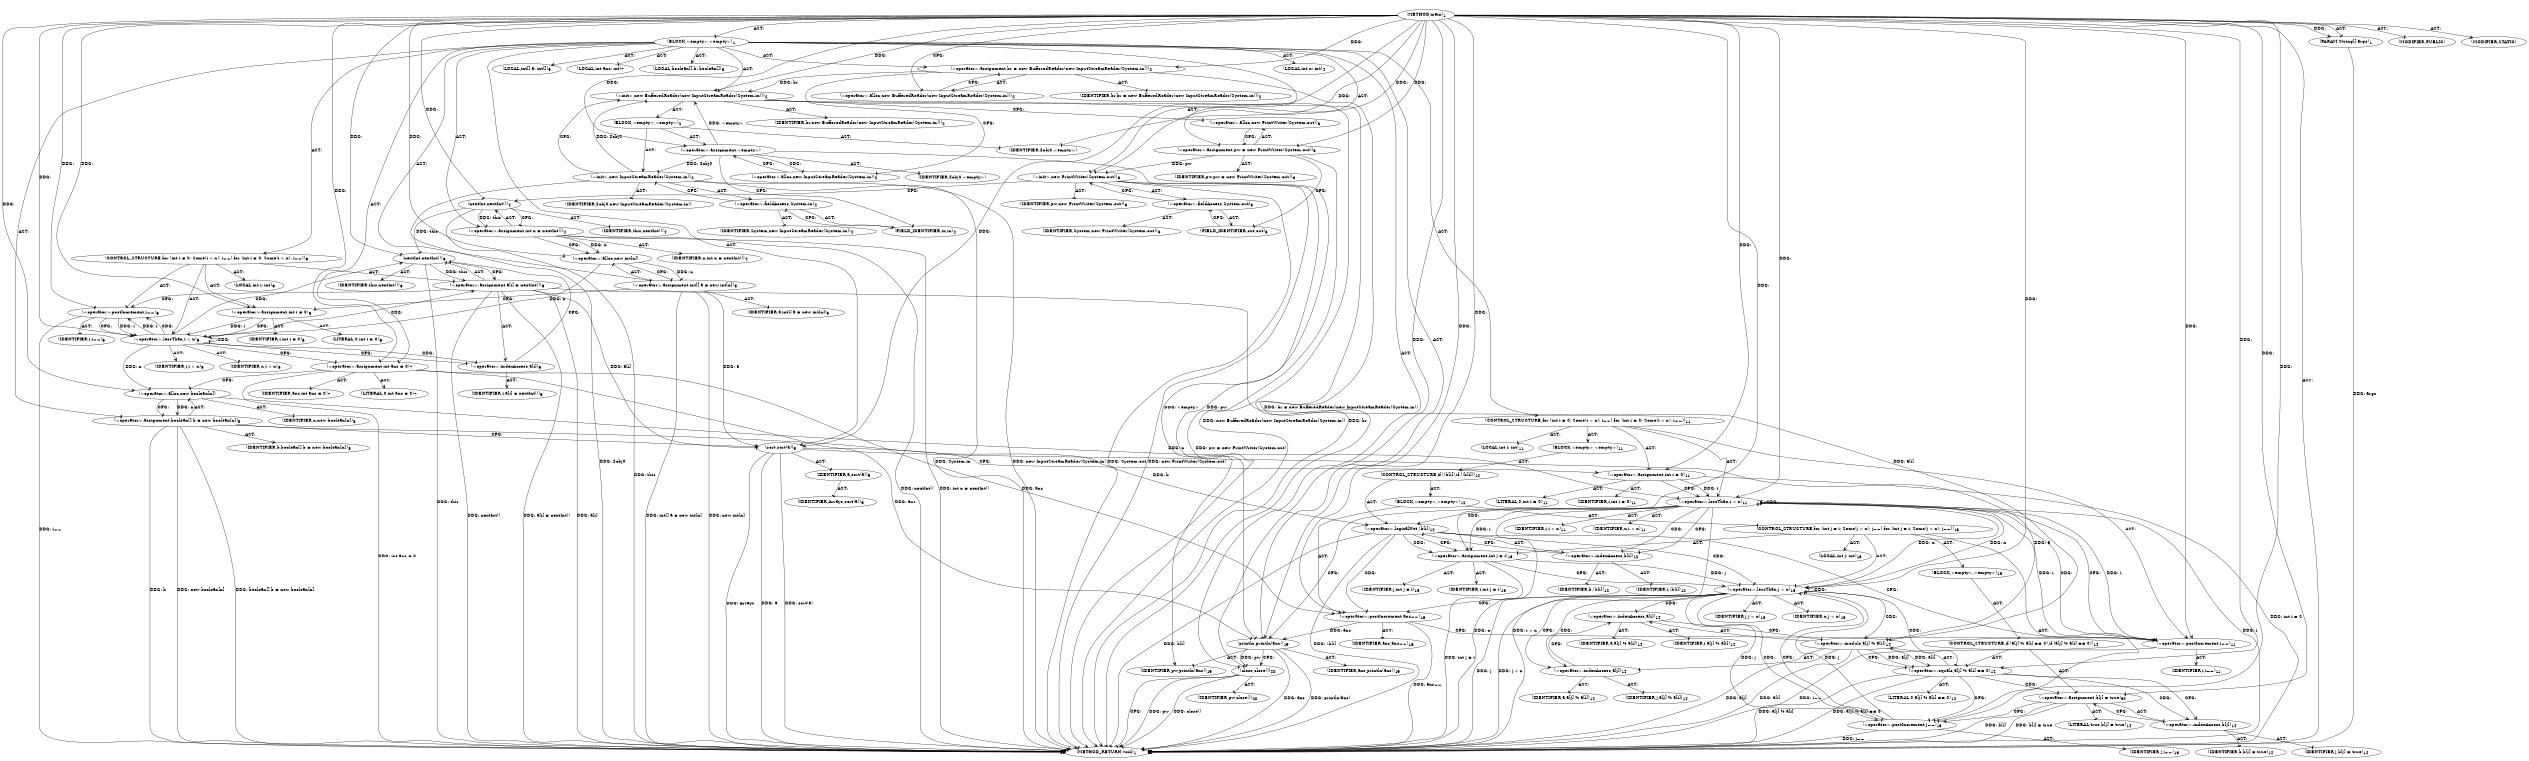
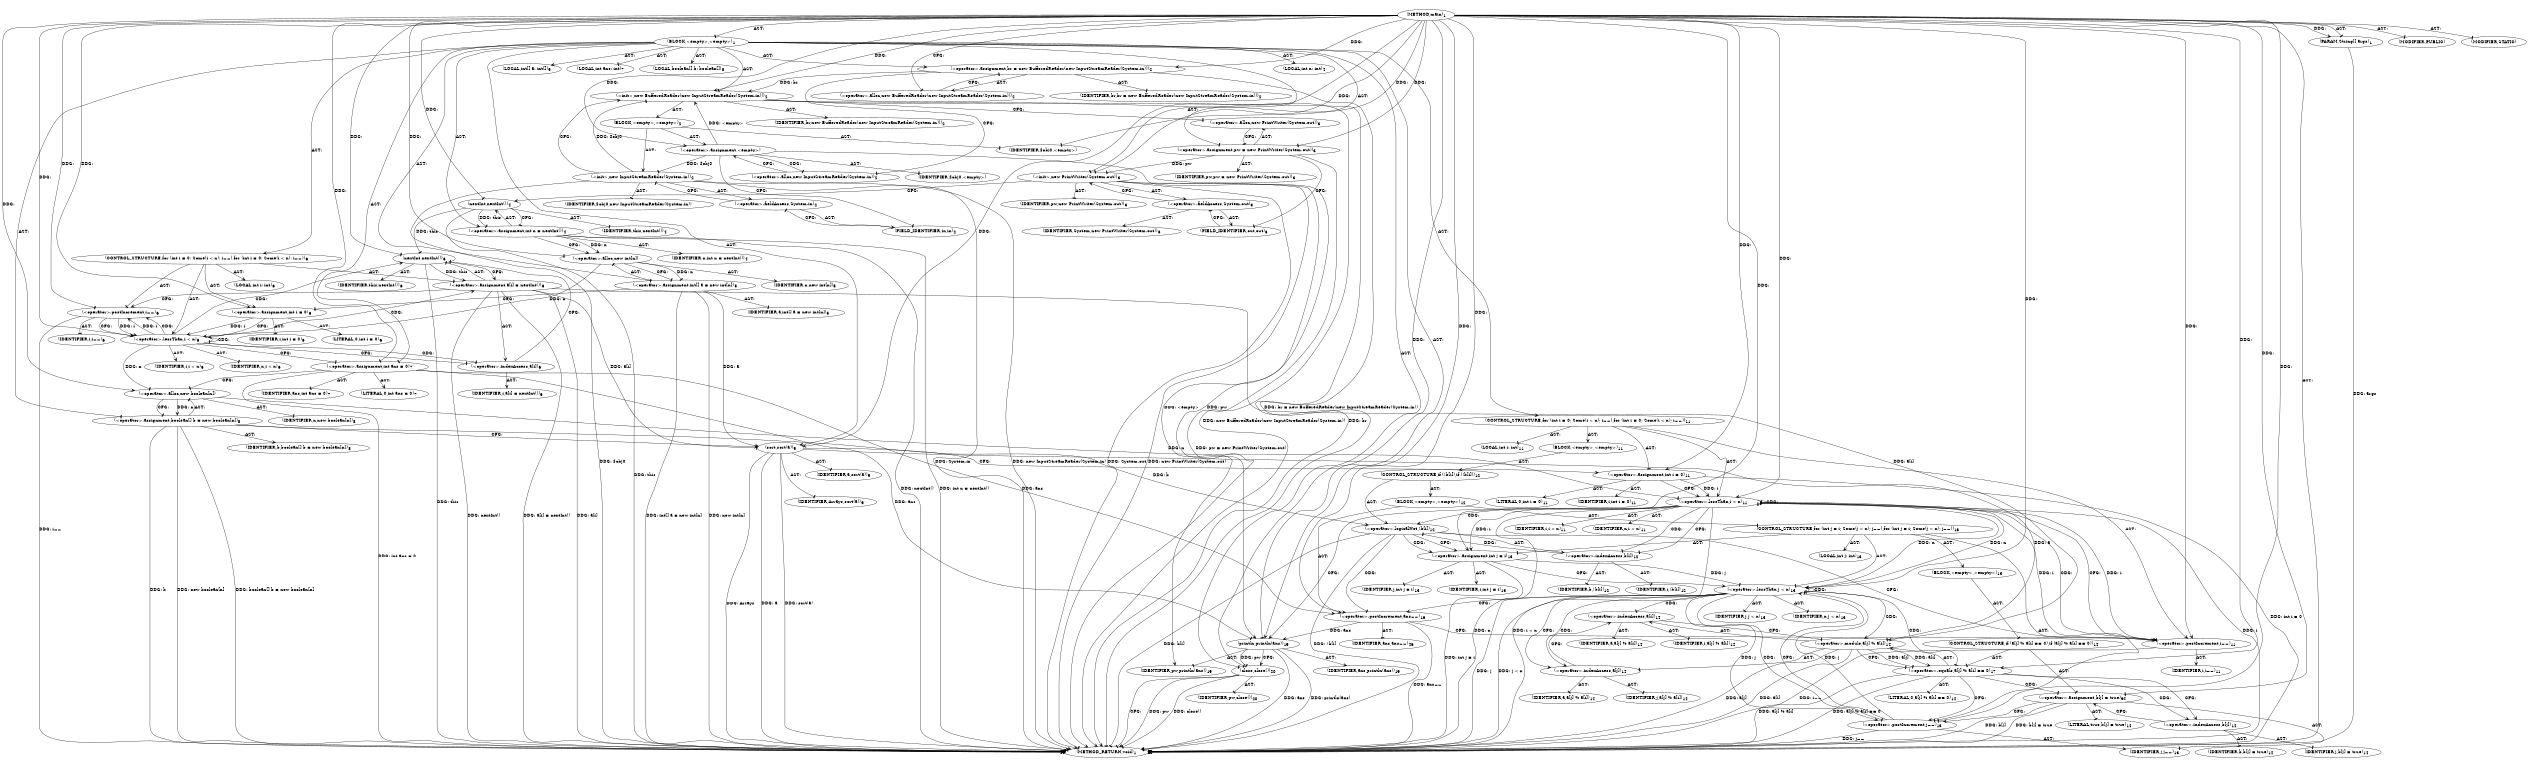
edge "(METHOD,main)" -> "(MODIFIER,STATIC)": arrowhead vee -> tee
node "(IDENTIFIER,System,new InputStreamReader(System.in))": removed
node "(IDENTIFIER,n,new int[n])": added
edge "(<init>,new PrintWriter(System.out))" -> "(println,println(ans))": arrowhead tee -> vee
edge "(IDENTIFIER,a,sort(a))" -> "(IDENTIFIER,Arrays,sort(a))": now "(sort,sort(a))" -> "(IDENTIFIER,Arrays,sort(a))"
edge "(<operator>.indexAccess,b[i])" -> "(<operator>.logicalNot,!b[i])": label "CFG: " -> "DDG: "
edge "(<operator>.logicalNot,!b[i])" -> "(<operator>.lessThan,j < n)": removed, label "CDG:"
node "(IDENTIFIER,ans,ans++)": text "16" -> "46"
node "(<operator>.equals,a[j] % a[i] == 0)": text "14" -> "17"
edge "(<operator>.equals,a[j] % a[i] == 0)" -> "(<operator>.postIncrement,j++)": arrowhead tee -> vee
edge "(<operator>.assignment,b[j] = true)" -> "(<operator>.indexAccess,b[j])": now "(<operator>.assignment,b[j] = true)" -> "(IDENTIFIER,j,j++)"
